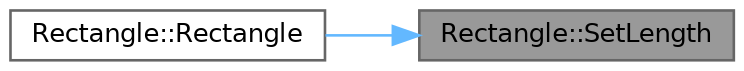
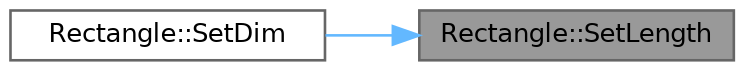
node "Rectangle::Rectangle": label "Rectangle::Rectangle" -> "Rectangle::SetDim"
